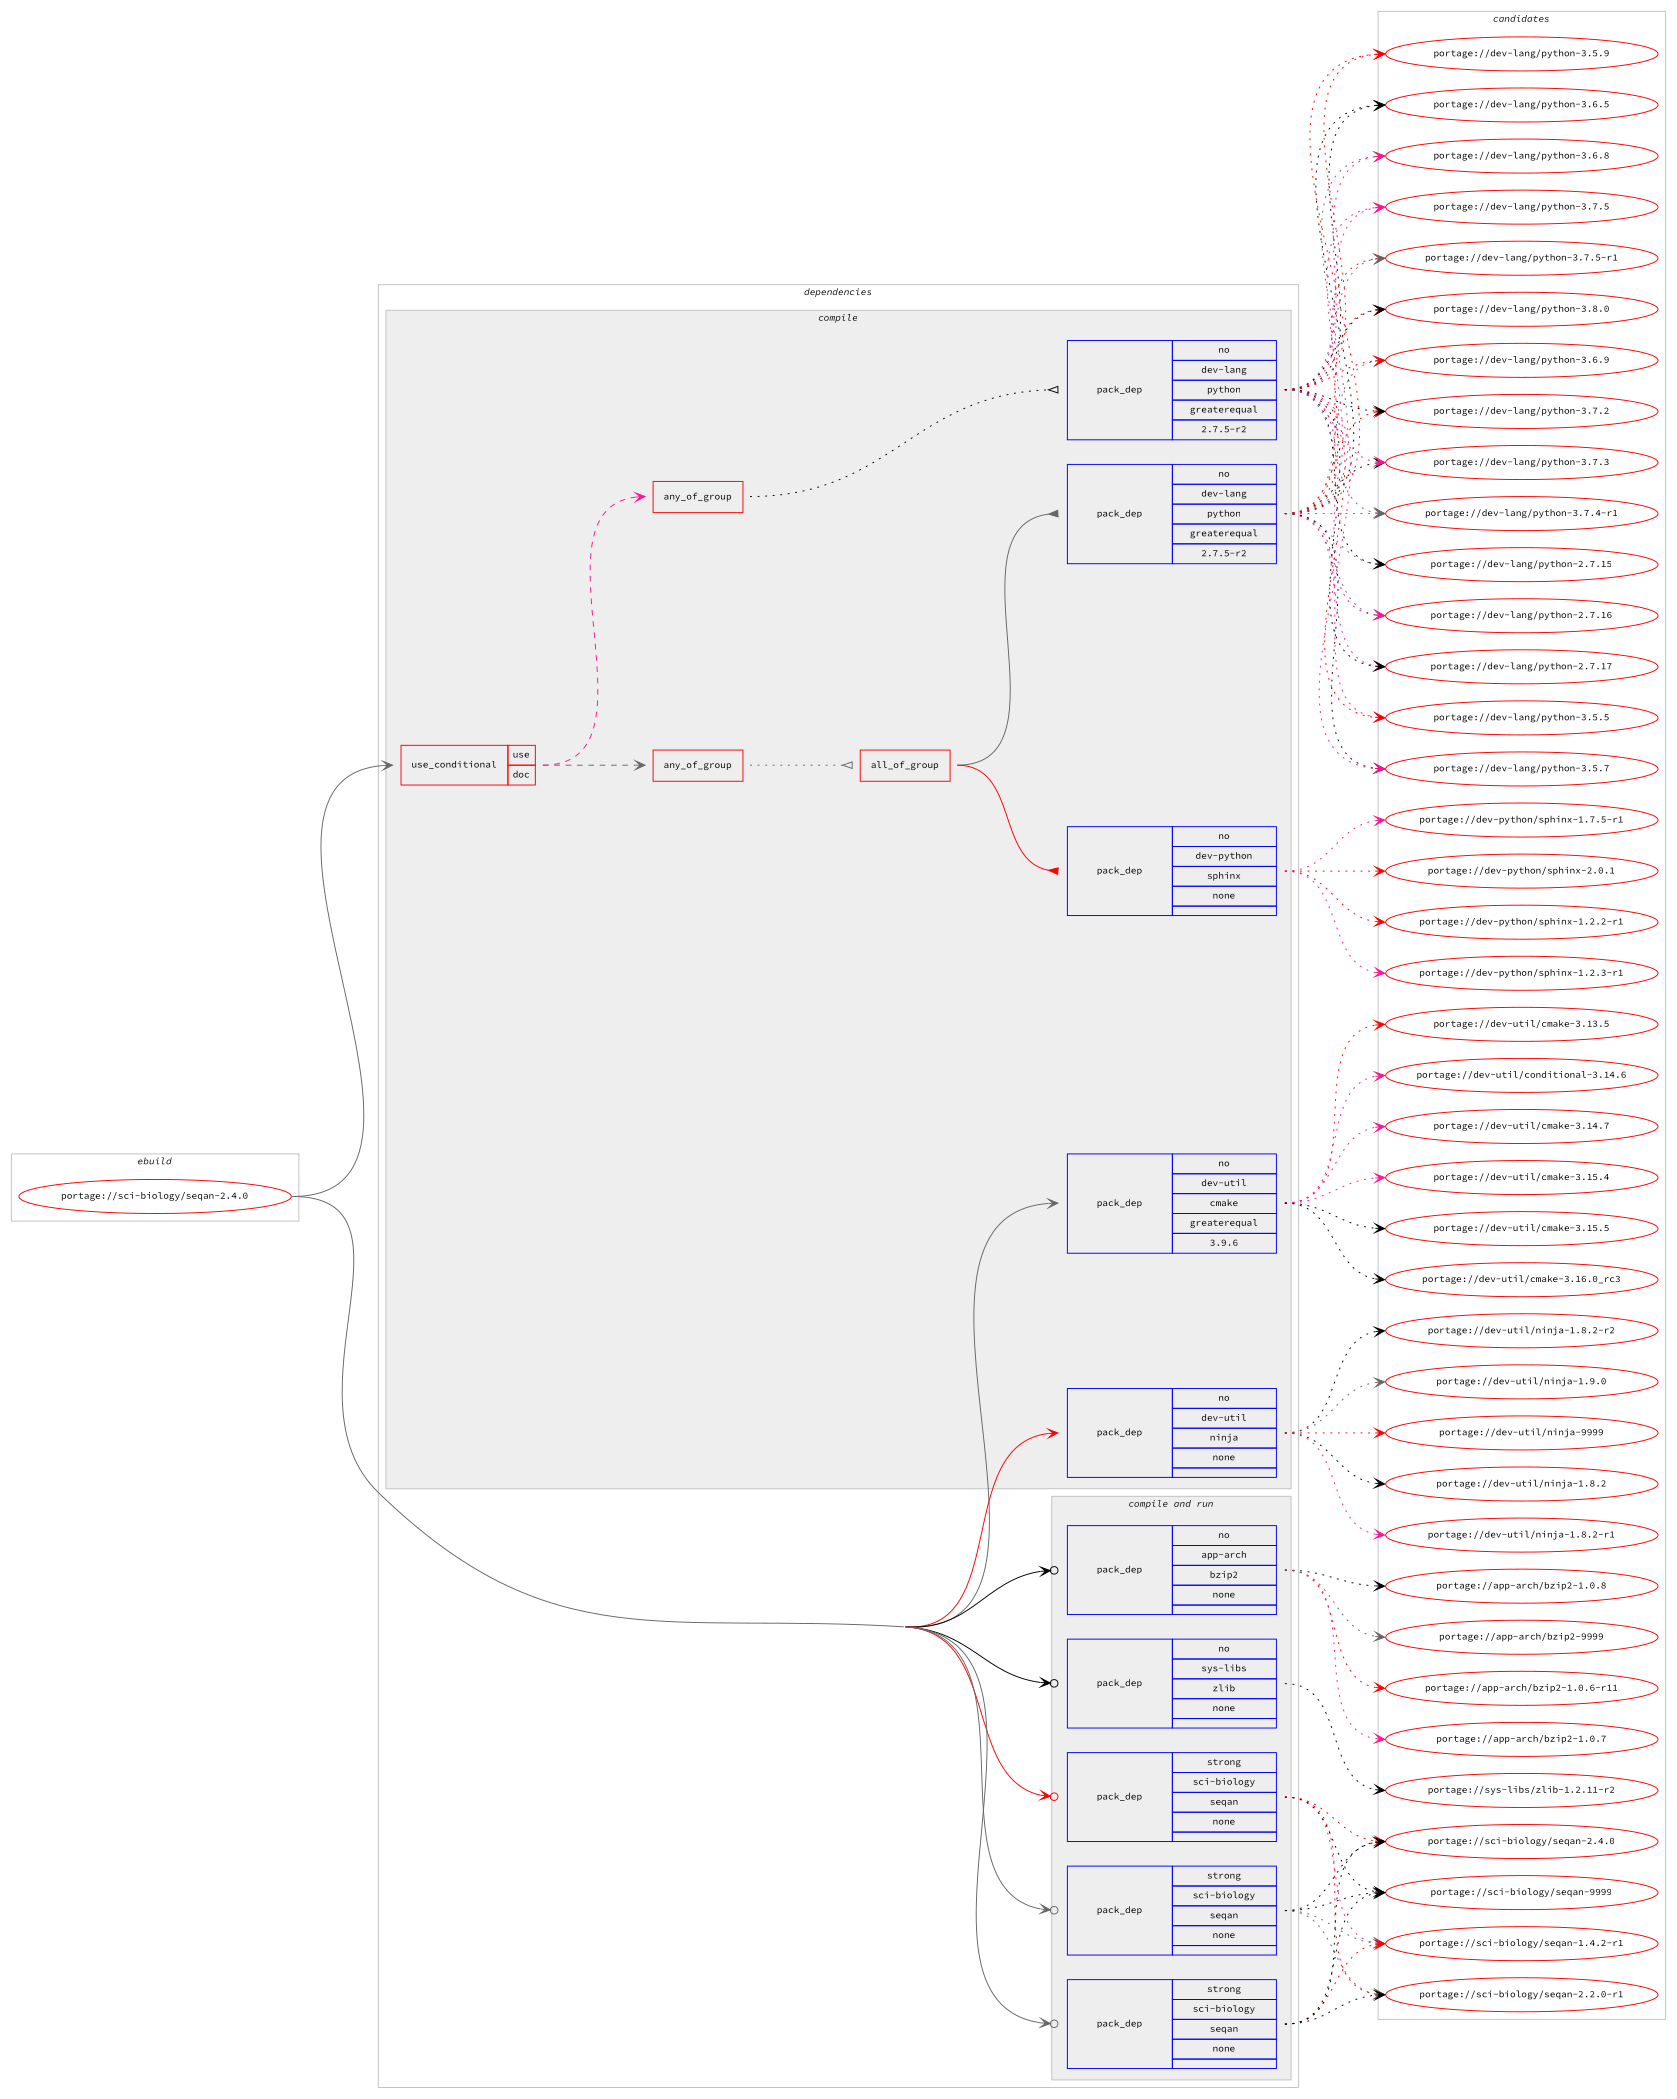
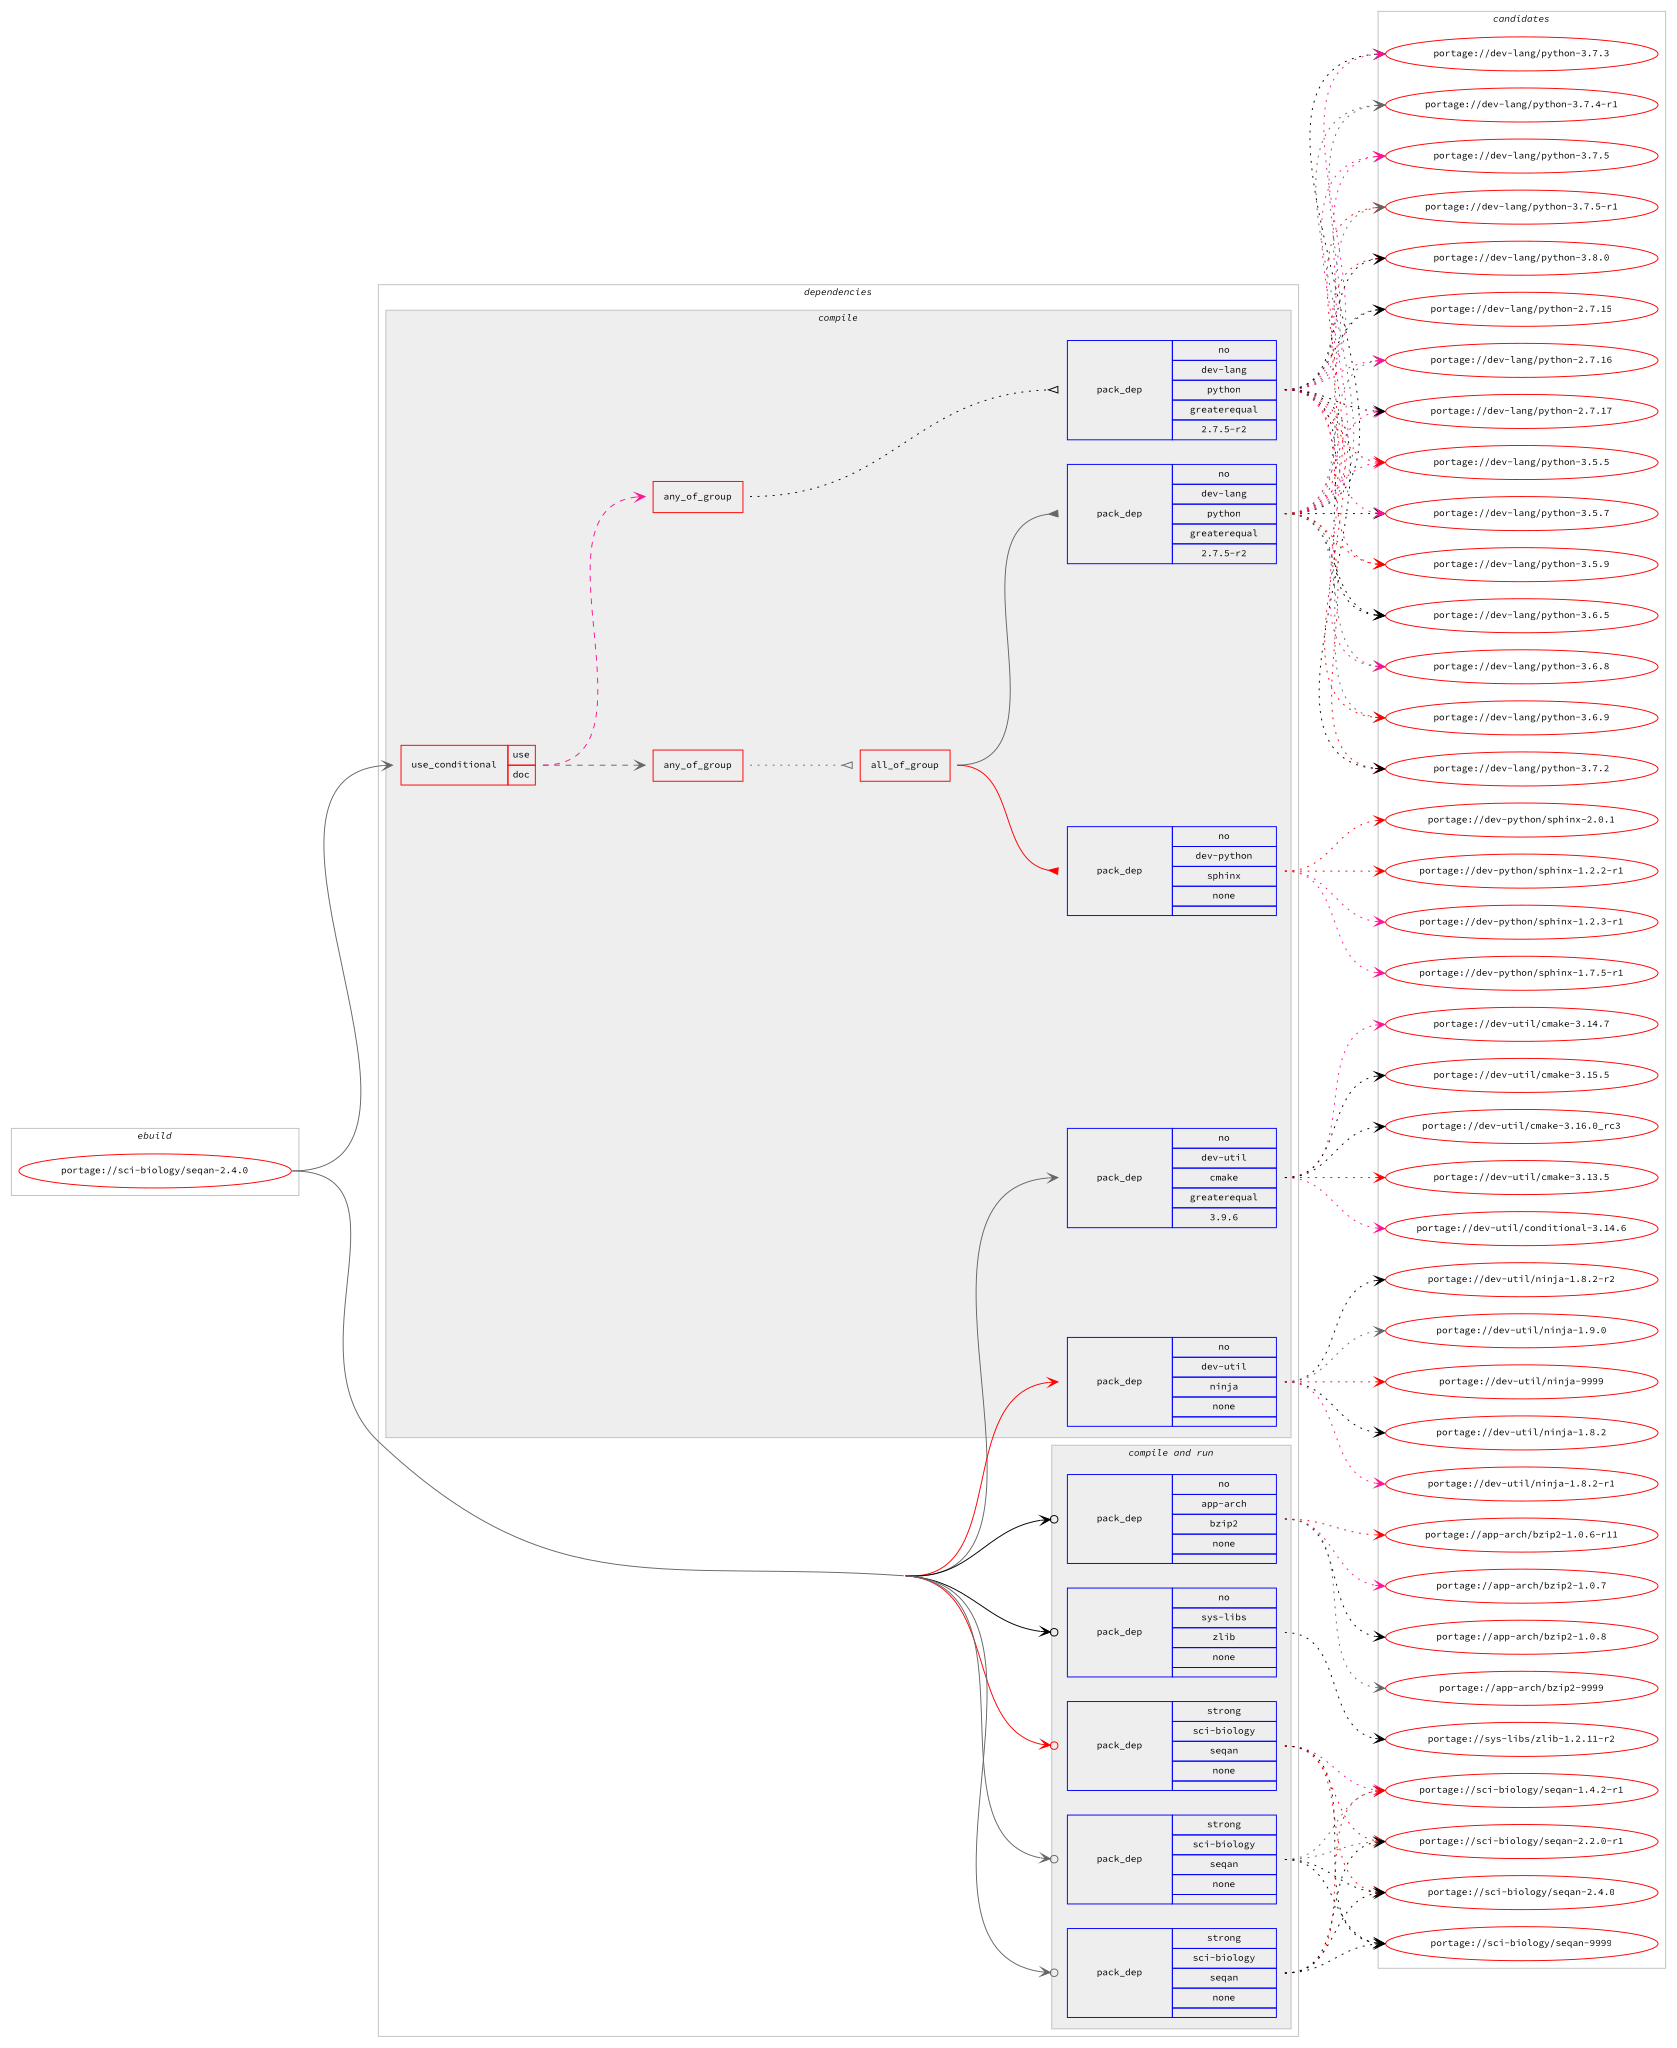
node "portage://dev-util/cmake-3.15.4": removed
